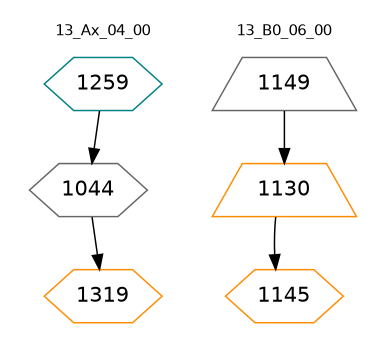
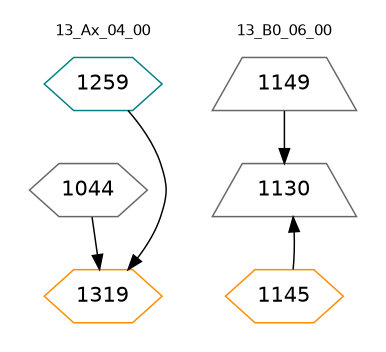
edge "1259" -> "1044": now "1259" -> "1319"
node "1130": color darkorange -> gray40
edge "1130" -> "1145": reversed
